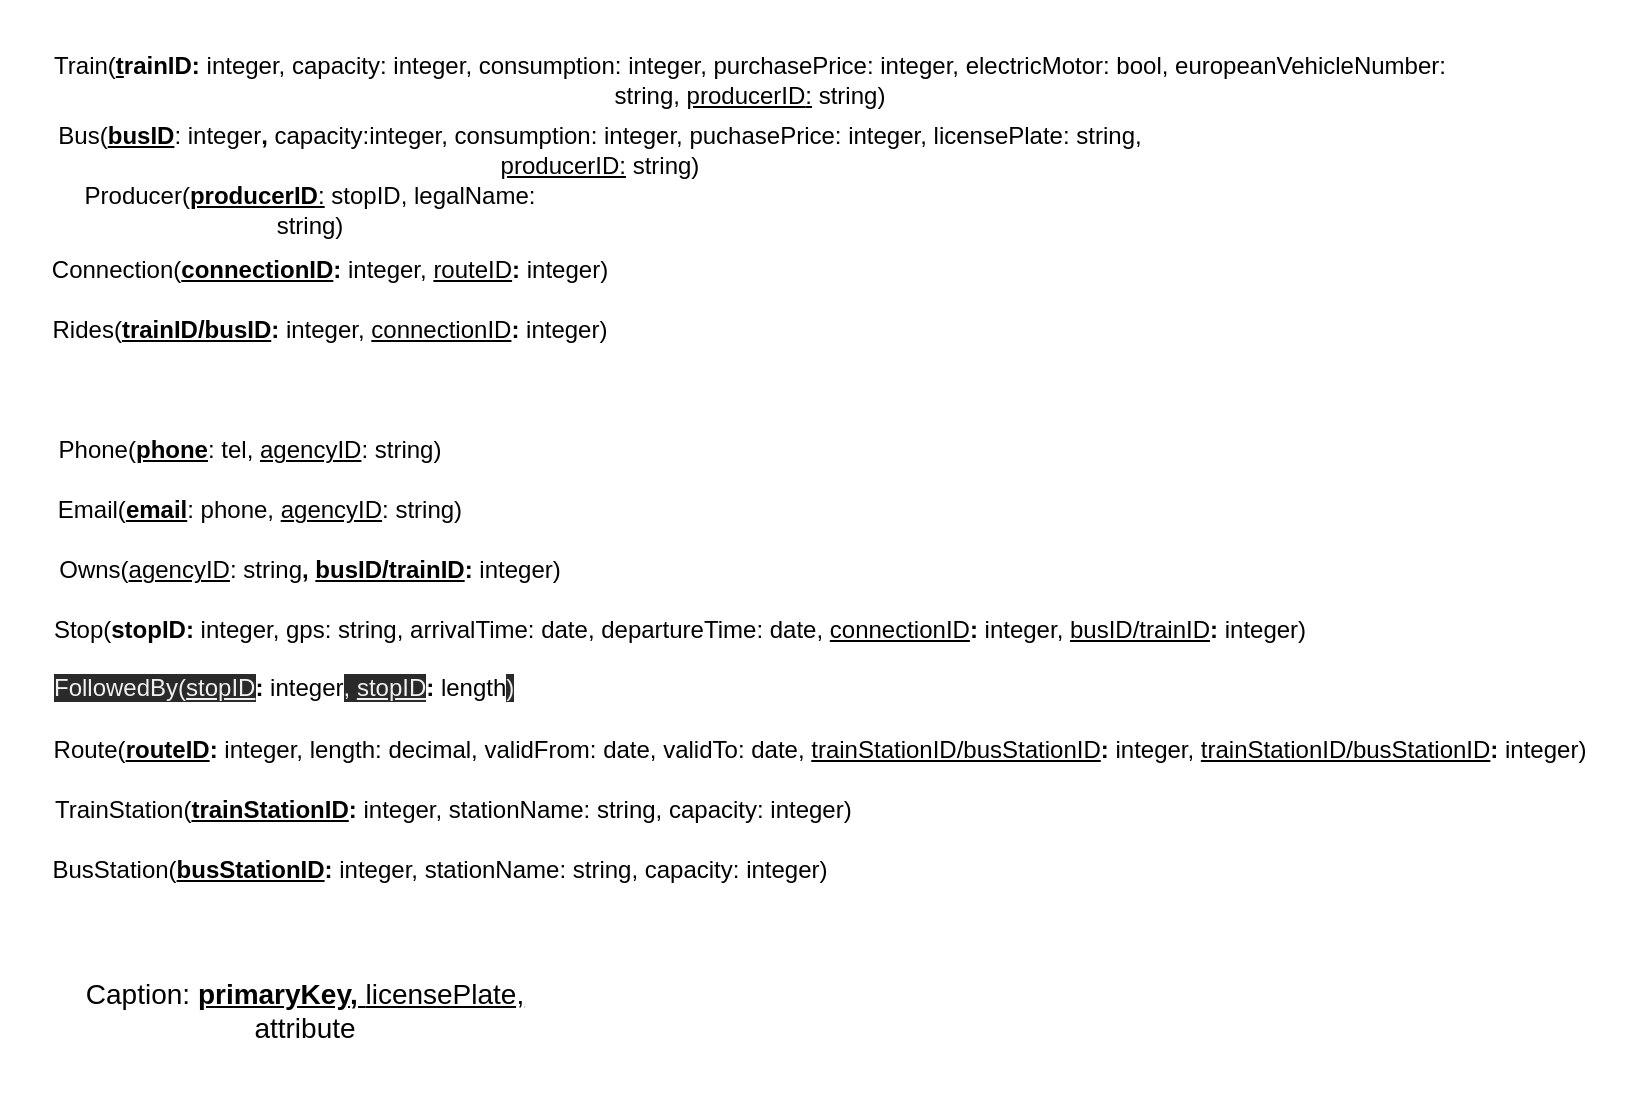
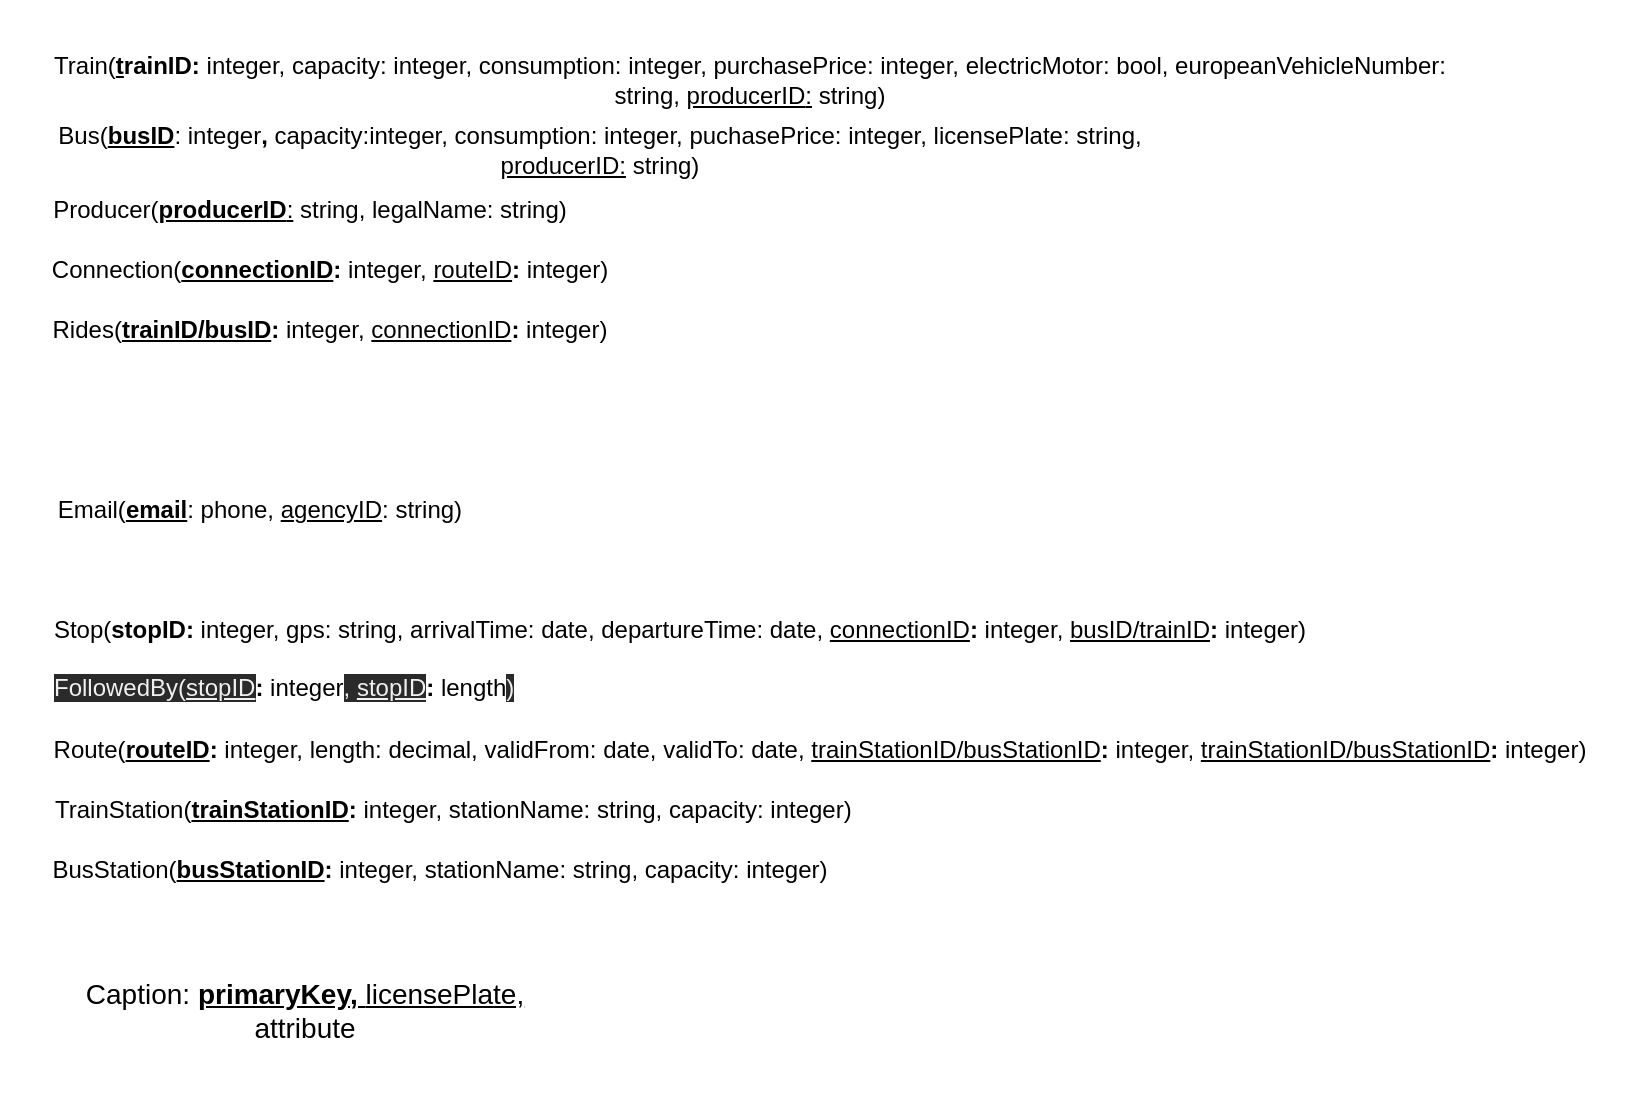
node "Producer(producerID: stopID, legalName: string)": label "Producer(producerID: stopID, legalName: string)" -> "Producer(producerID: string, legalName: string)"
node "Phone(phone: tel, agencyID: string)": removed
node "Owns(agencyID: string, busID/trainID: integer)": removed
